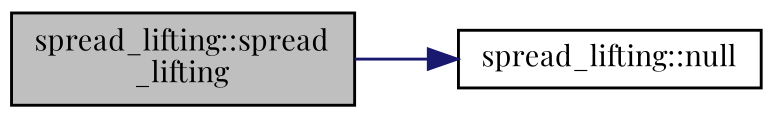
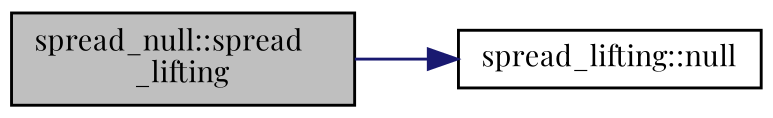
node "spread_lifting::spread _lifting": label "spread_lifting::spread _lifting" -> "spread_null::spread _lifting"
